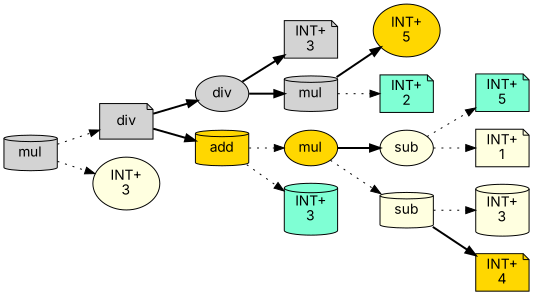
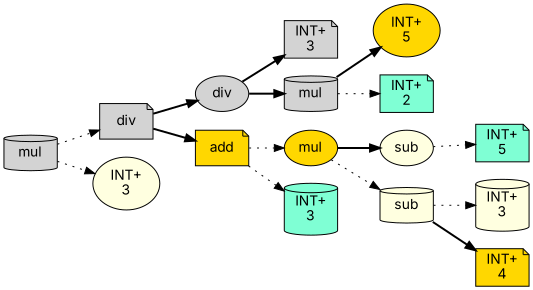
node "add": shape cylinder -> note
node "INT+ 1": removed
